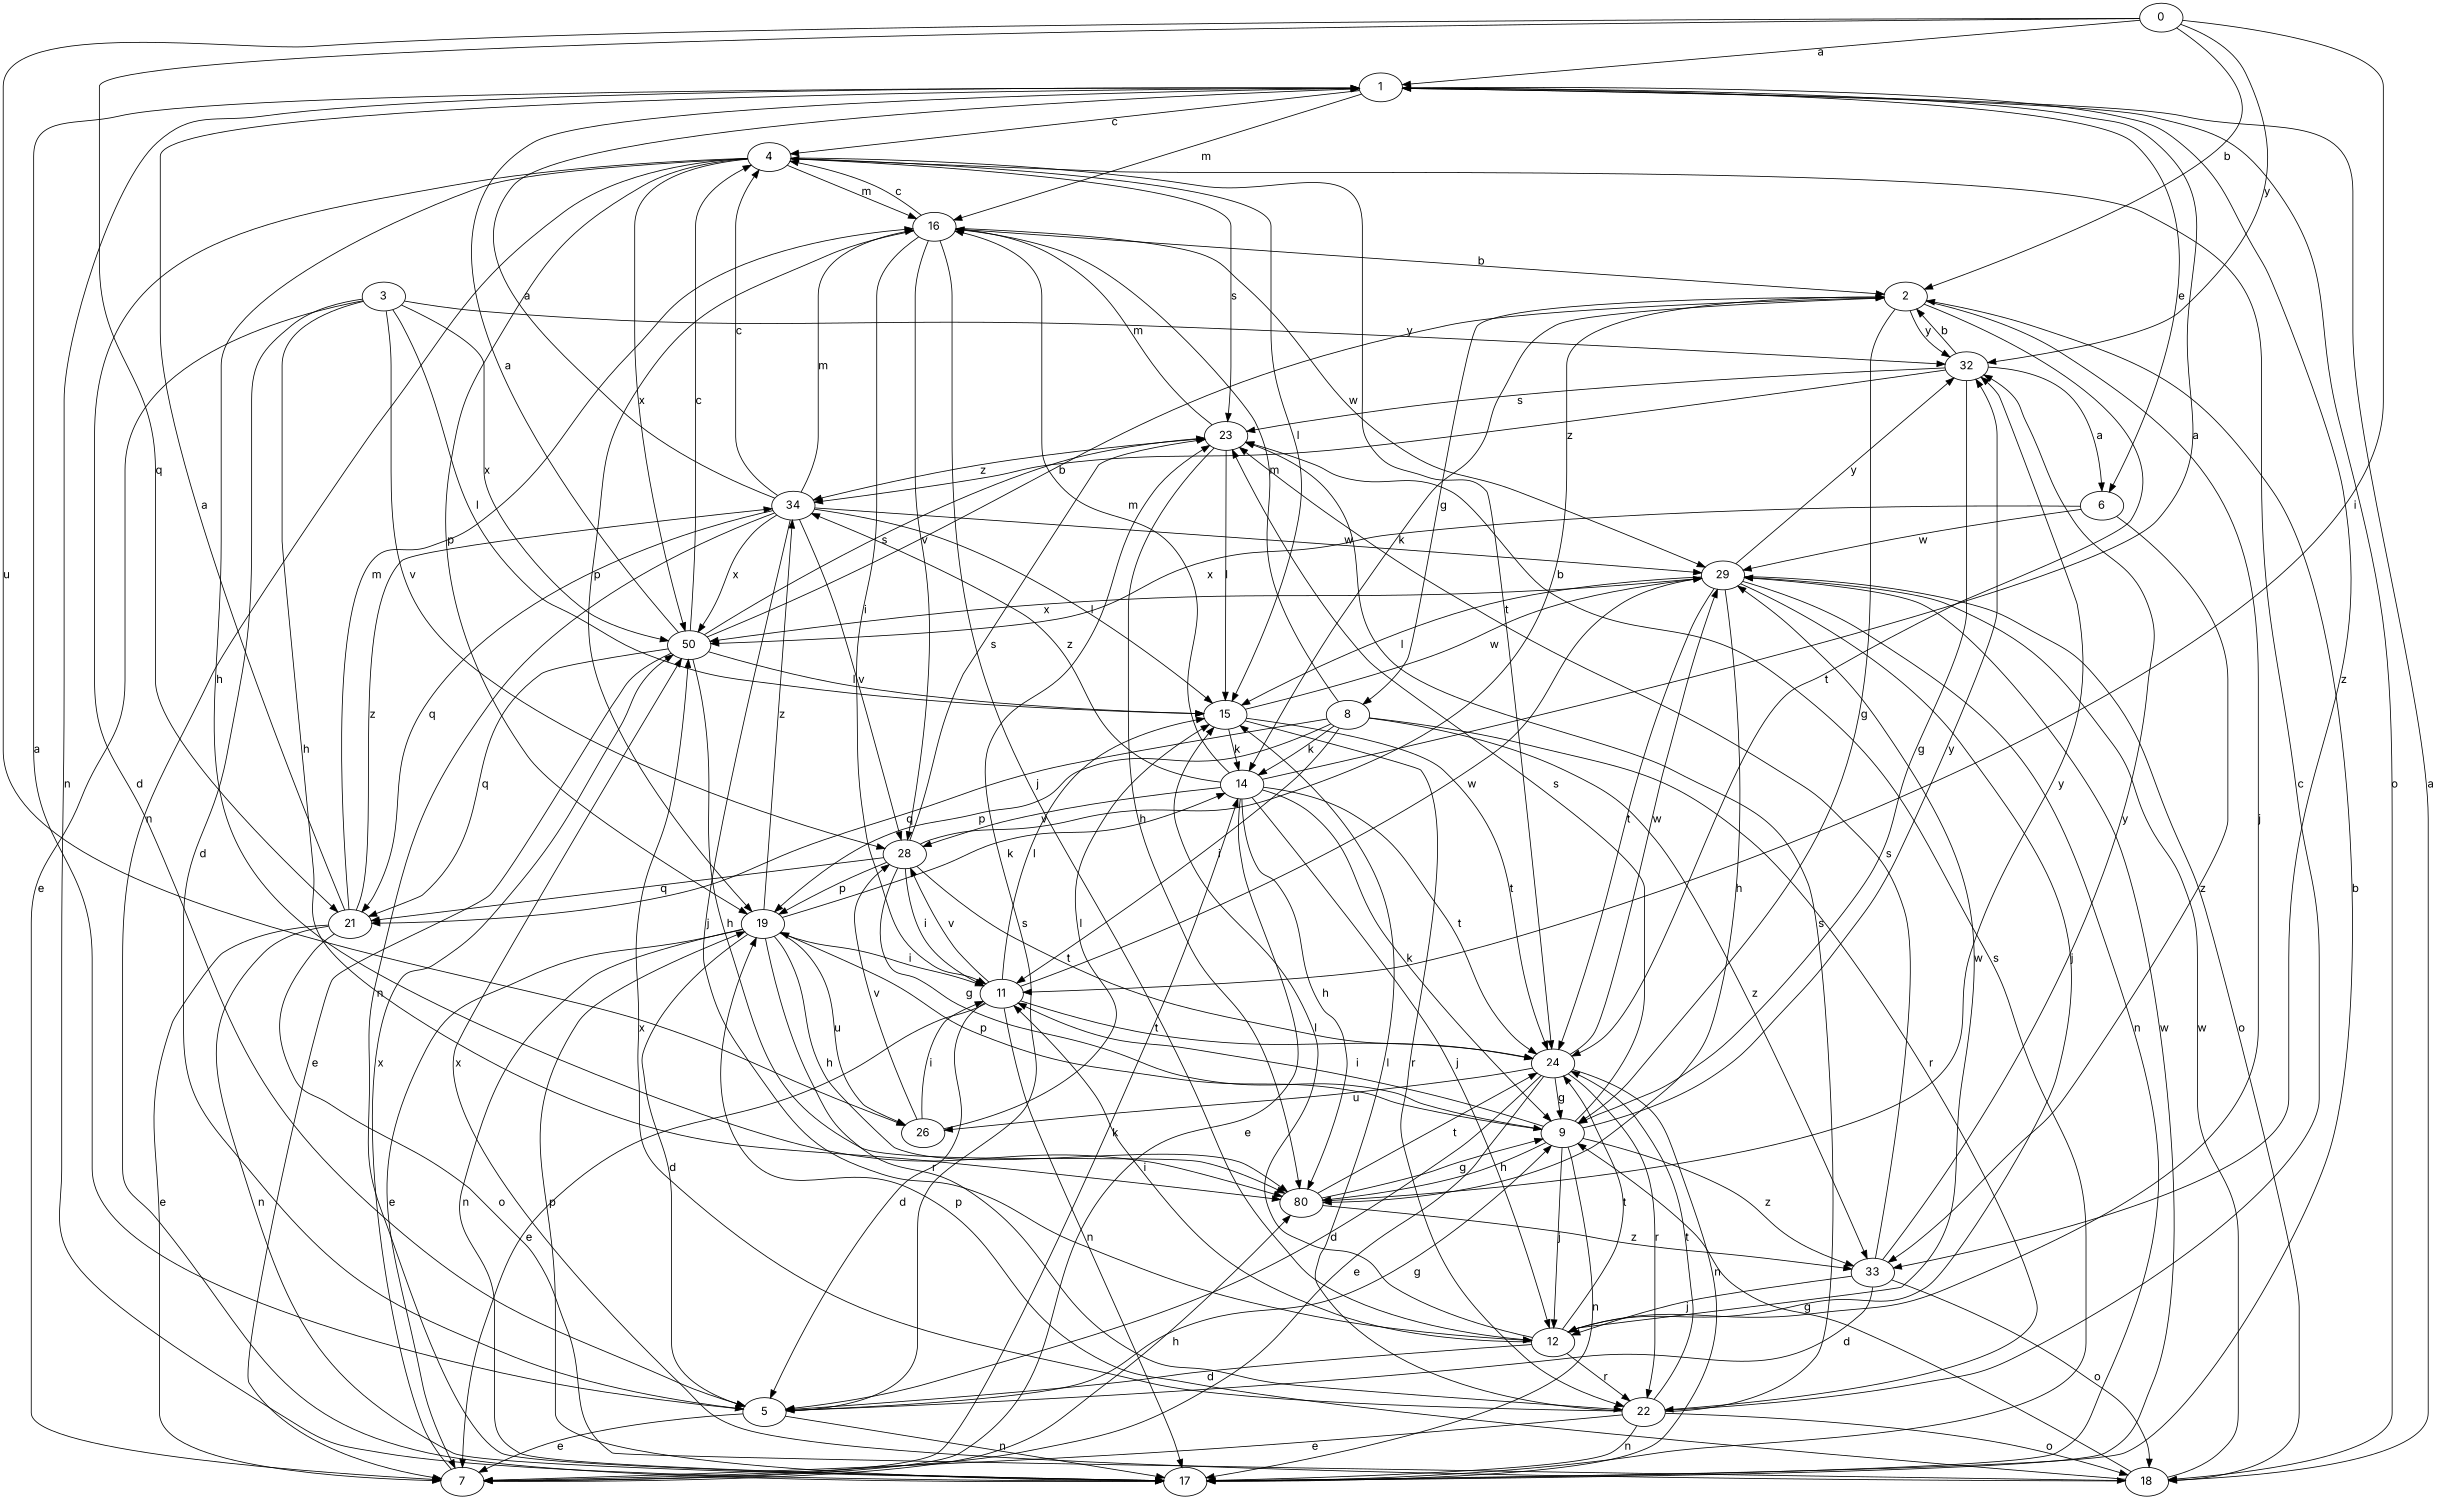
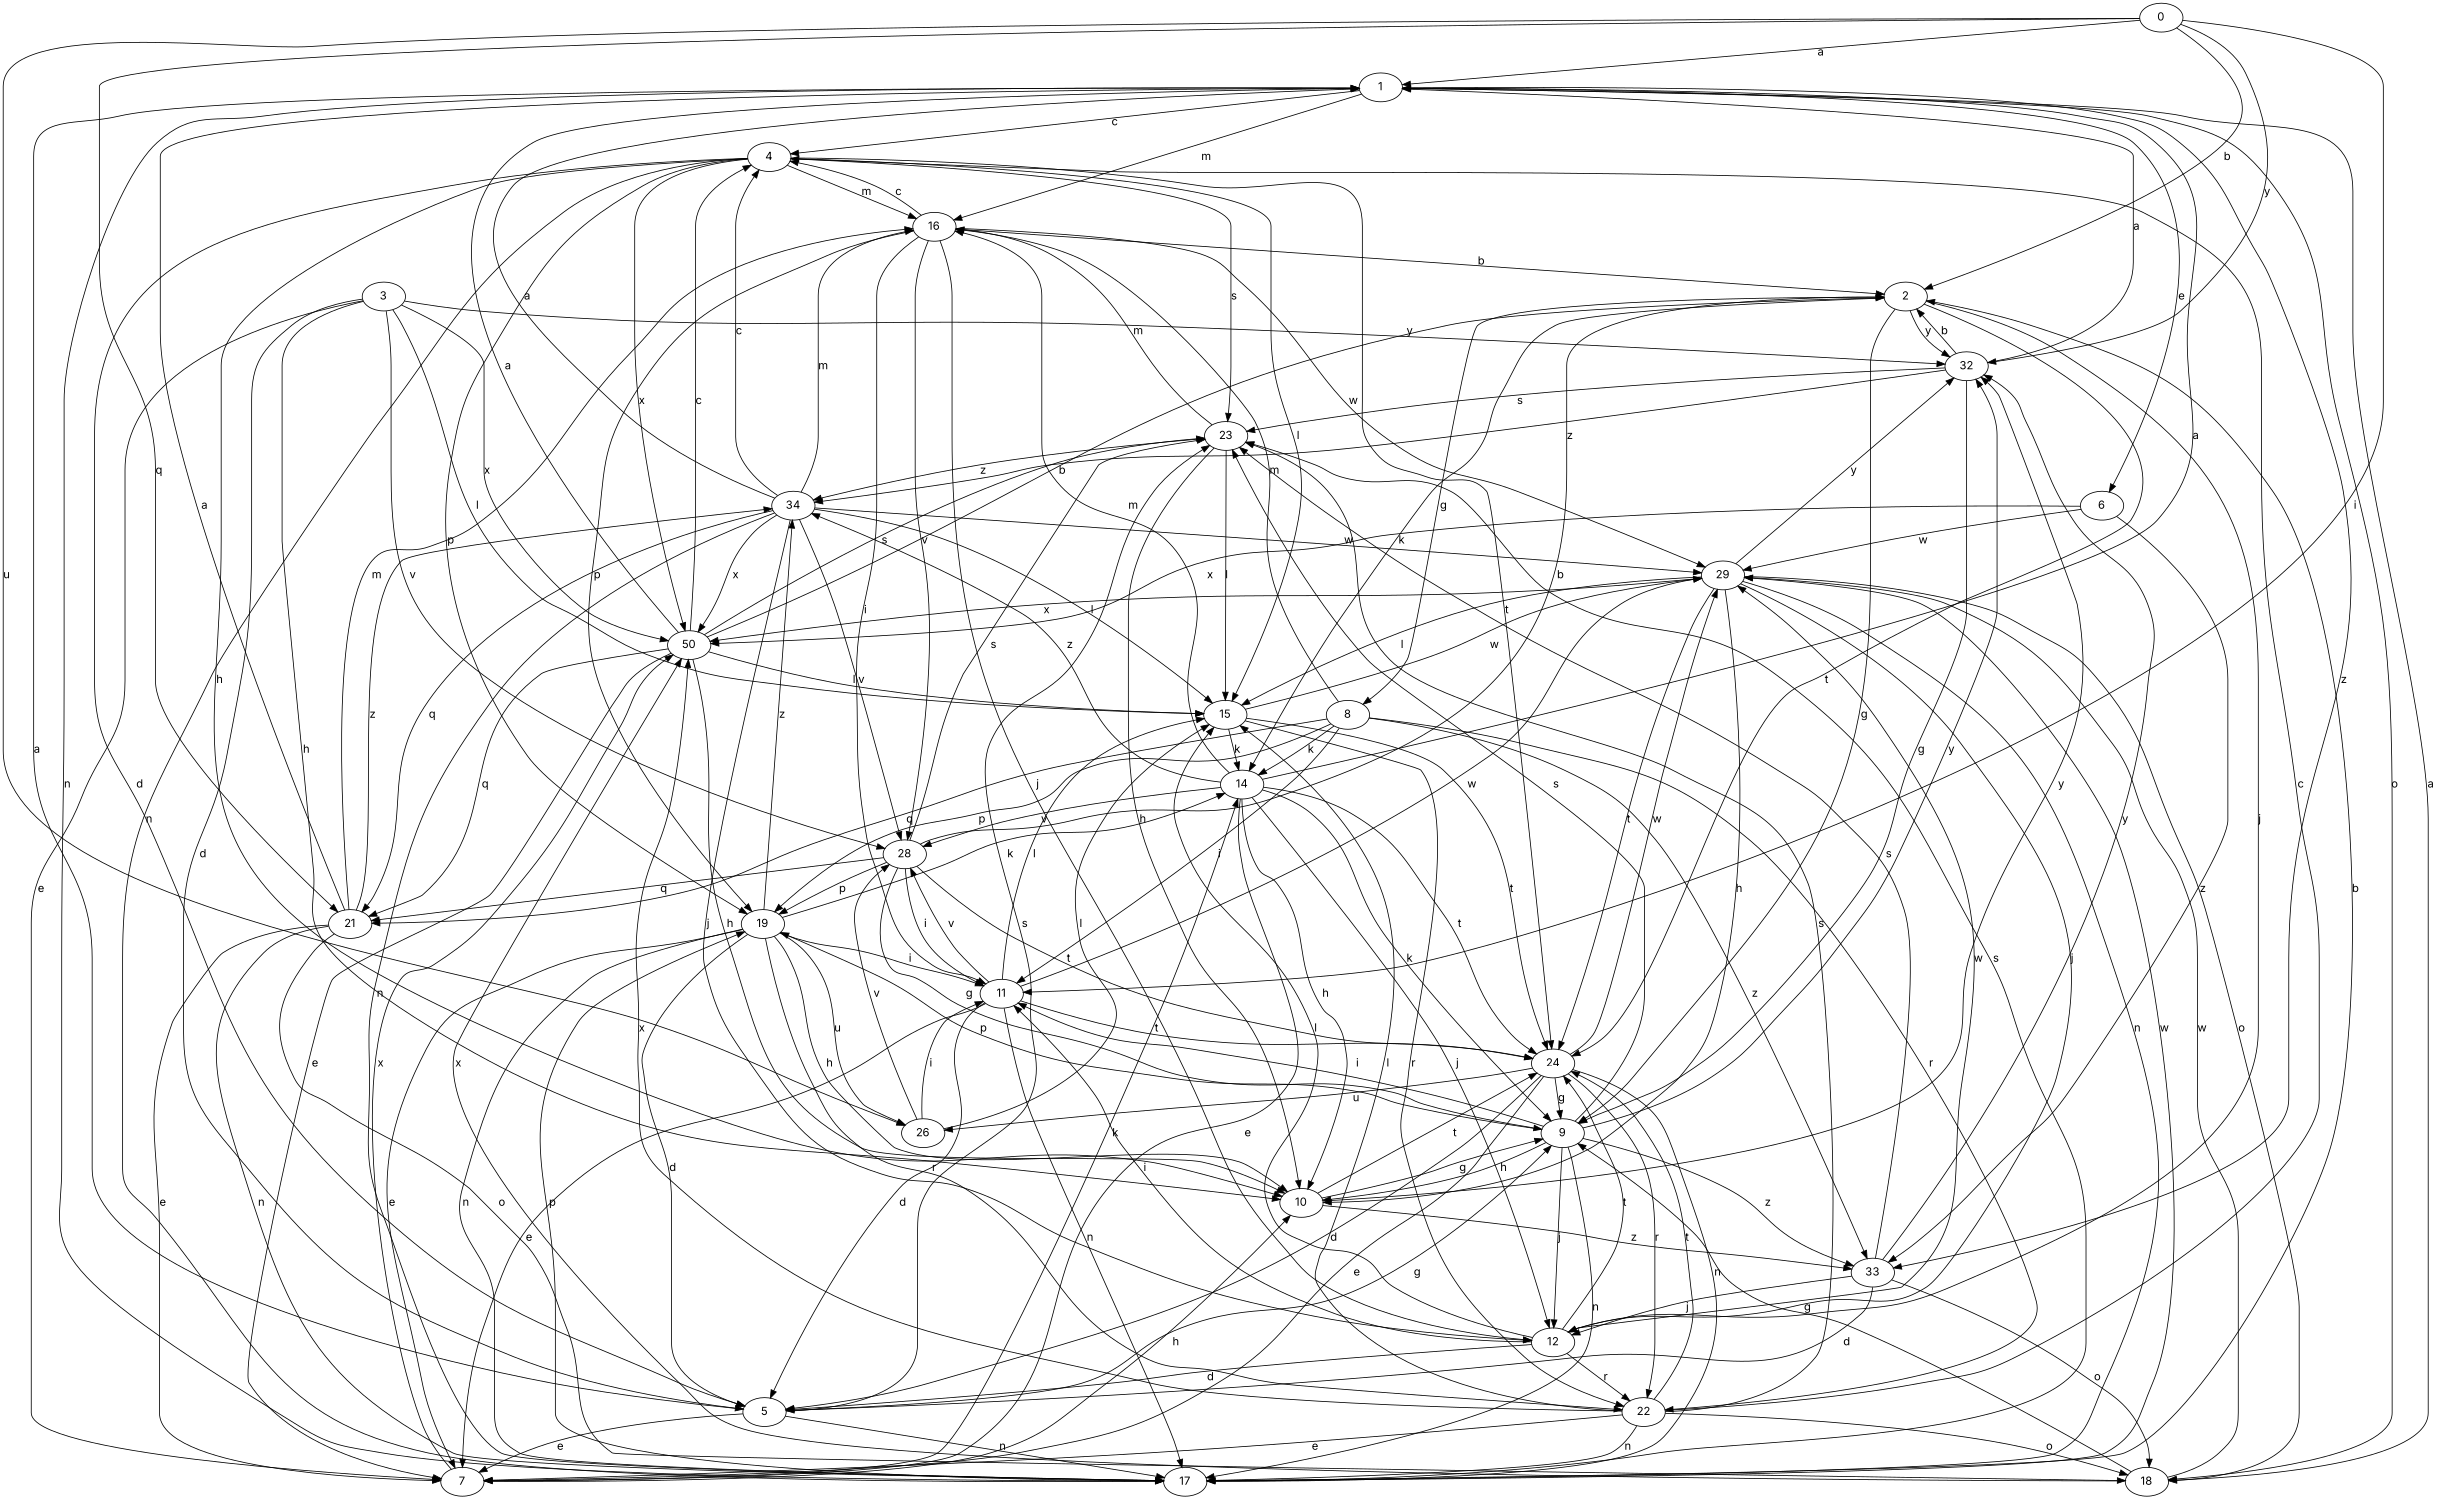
edge "32" -> "6": now "32" -> "1"
node "80": label "80" -> "10"
edge "18" -> "19": removed, label "p"
